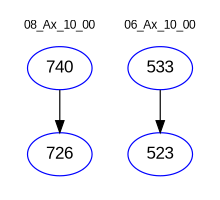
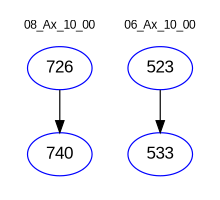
edge "740" -> "726": reversed
edge "533" -> "523": reversed
